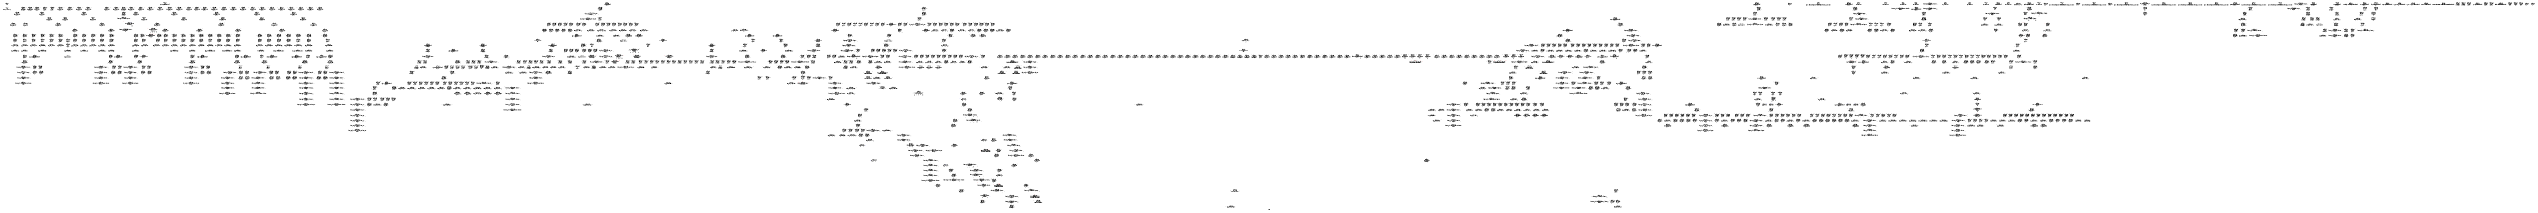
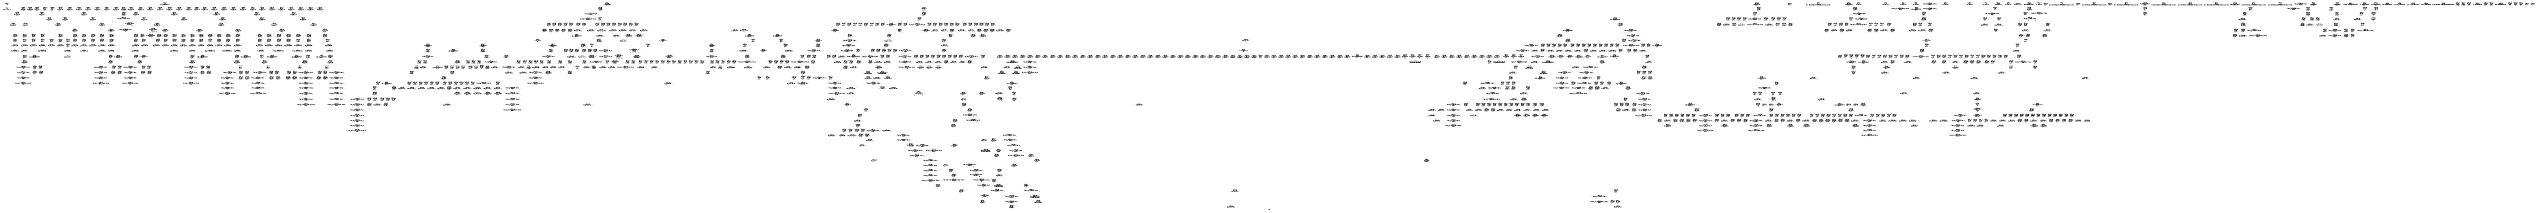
node "NodeID: 369": added
node "NodeID: 761": removed
node "NodeID: 1021": removed
